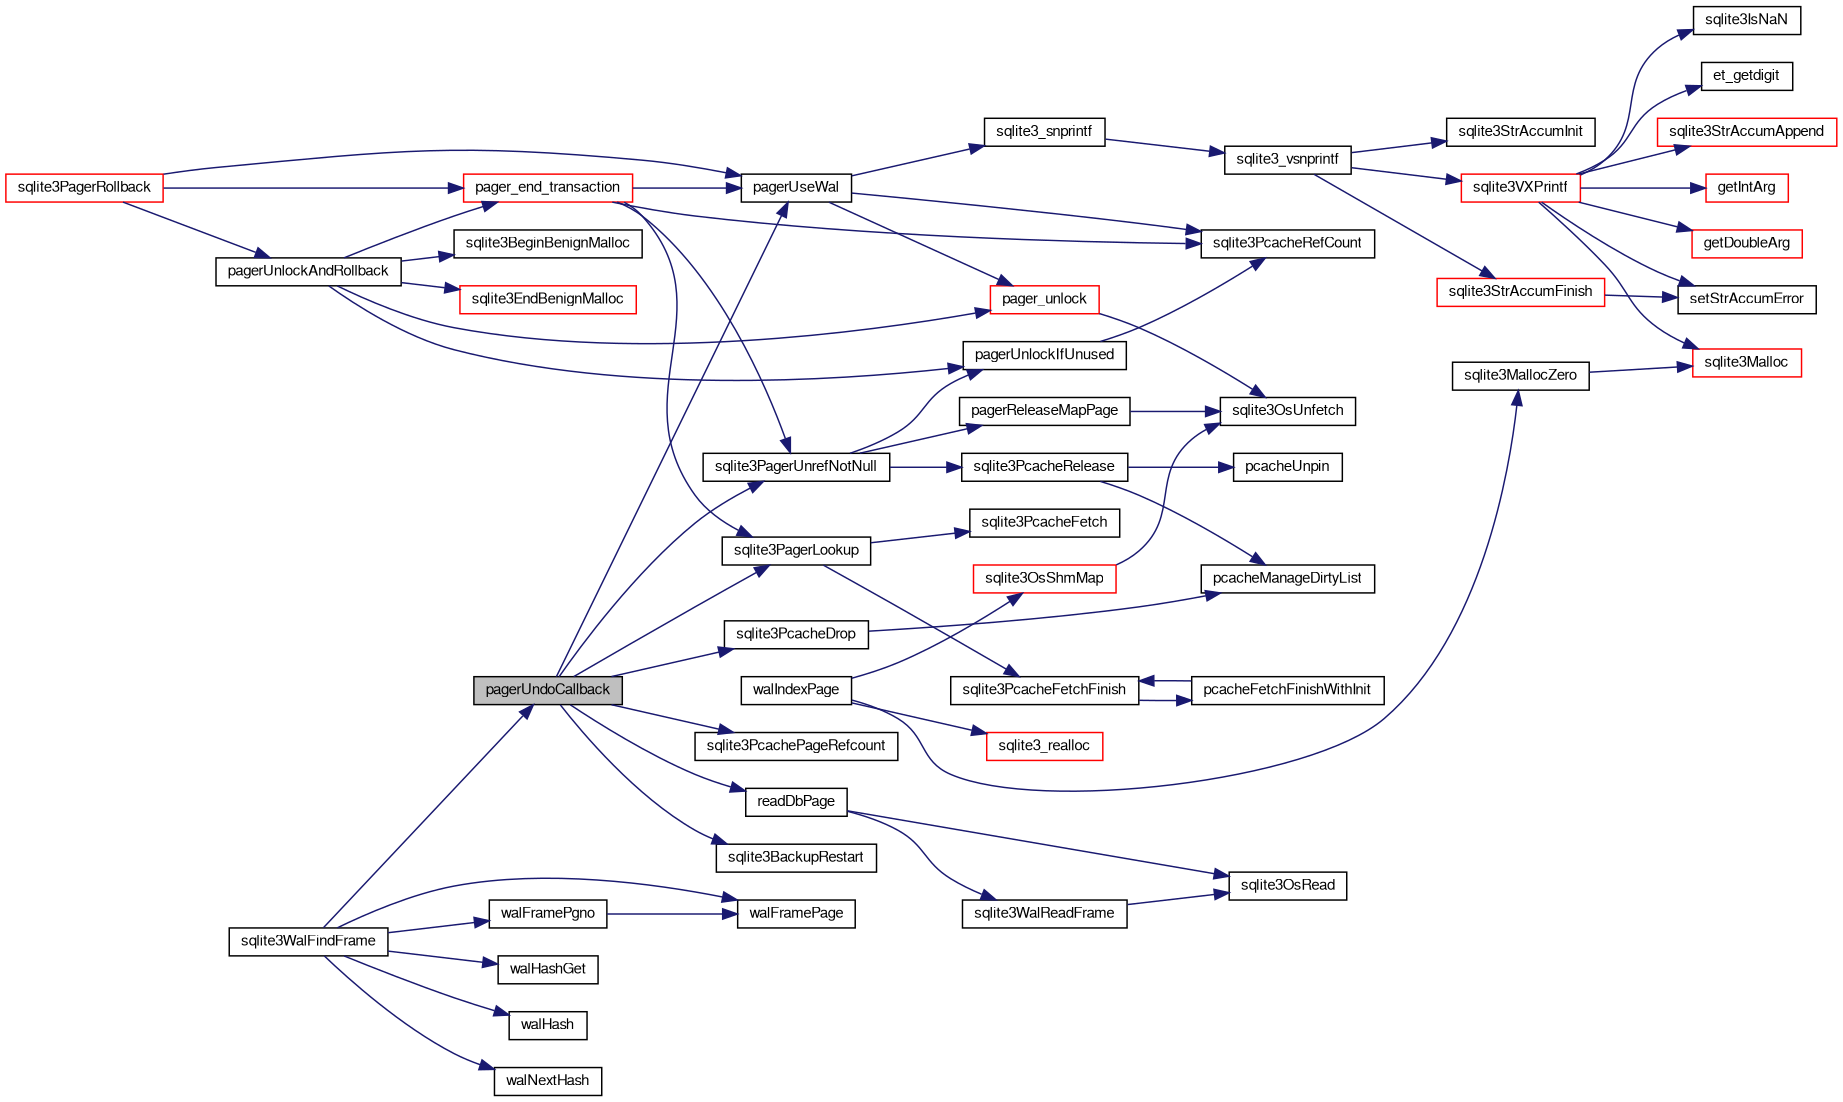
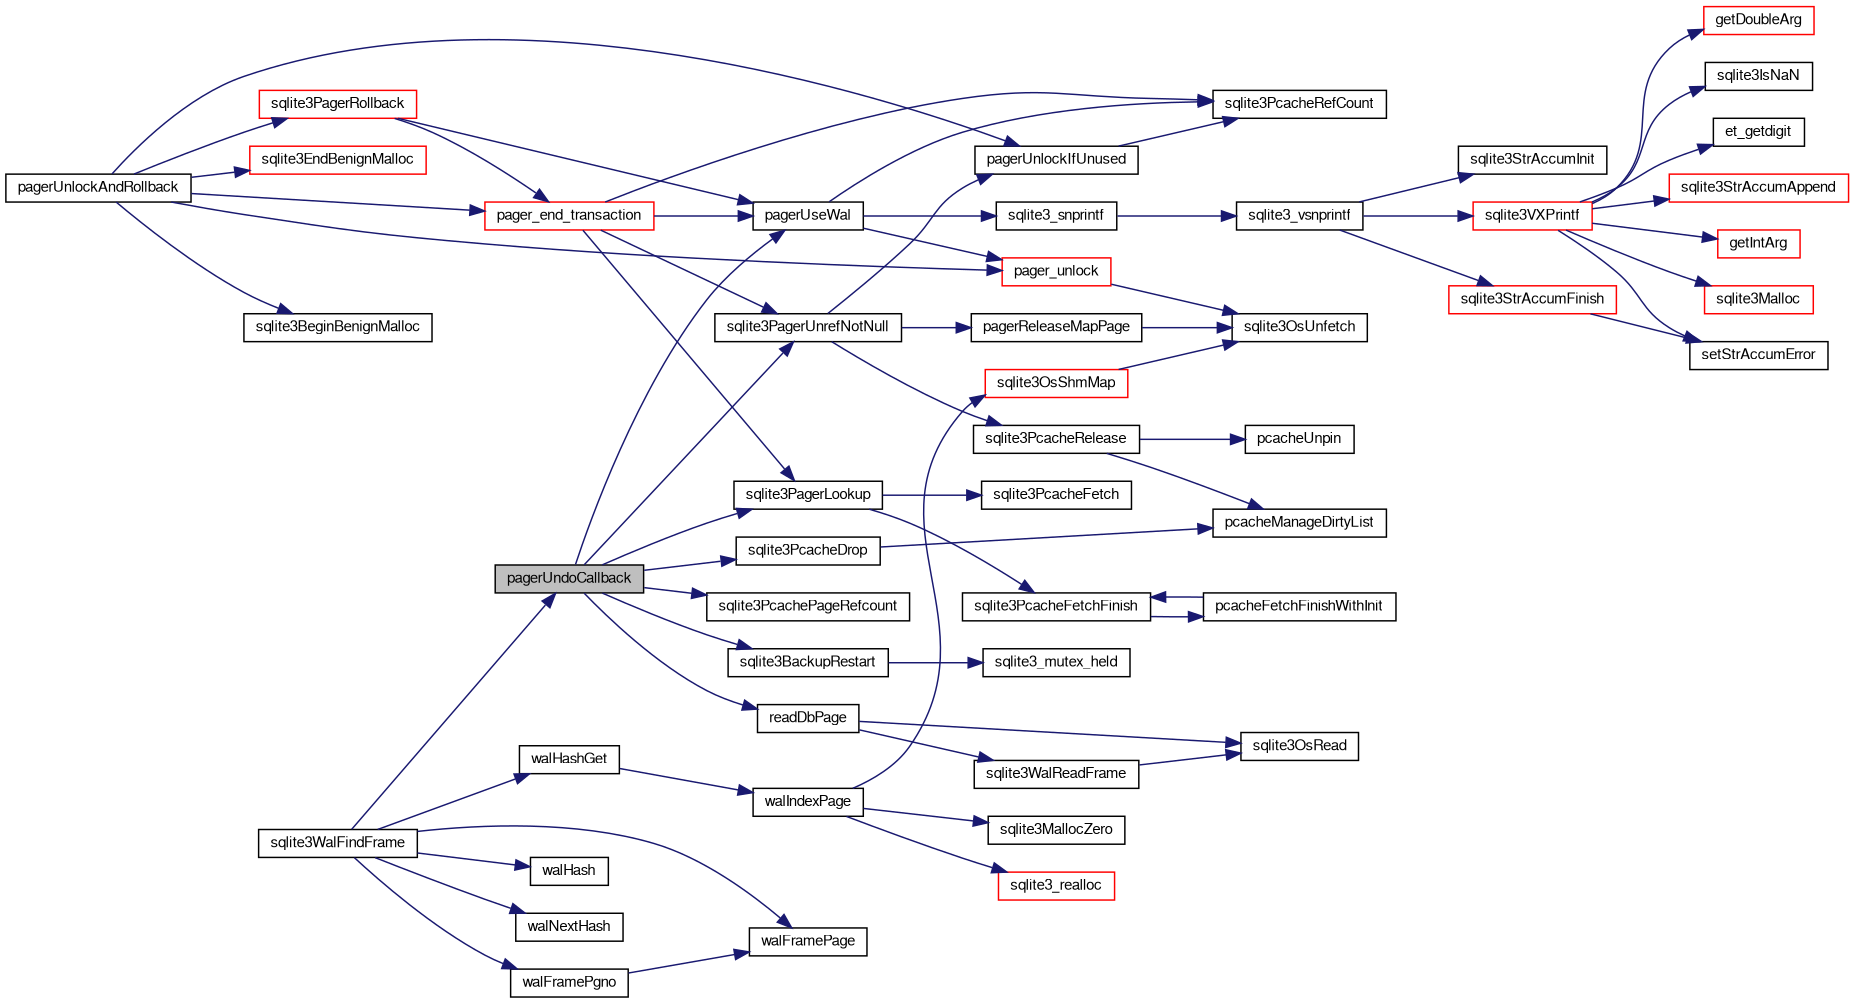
edge "sqlite3PagerRollback" -> "pagerUnlockAndRollback": reversed
edge "sqlite3MallocZero" -> "sqlite3Malloc": removed
node "sqlite3_mutex_held": added
edge "walHashGet" -> "walIndexPage": added
